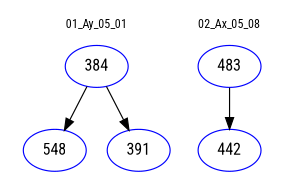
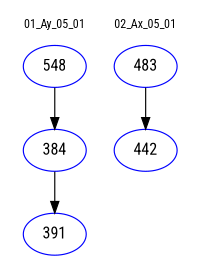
cluster "02_Ax_05_08": label "02_Ax_05_08" -> "02_Ax_05_01"
edge "384" -> "548": reversed
